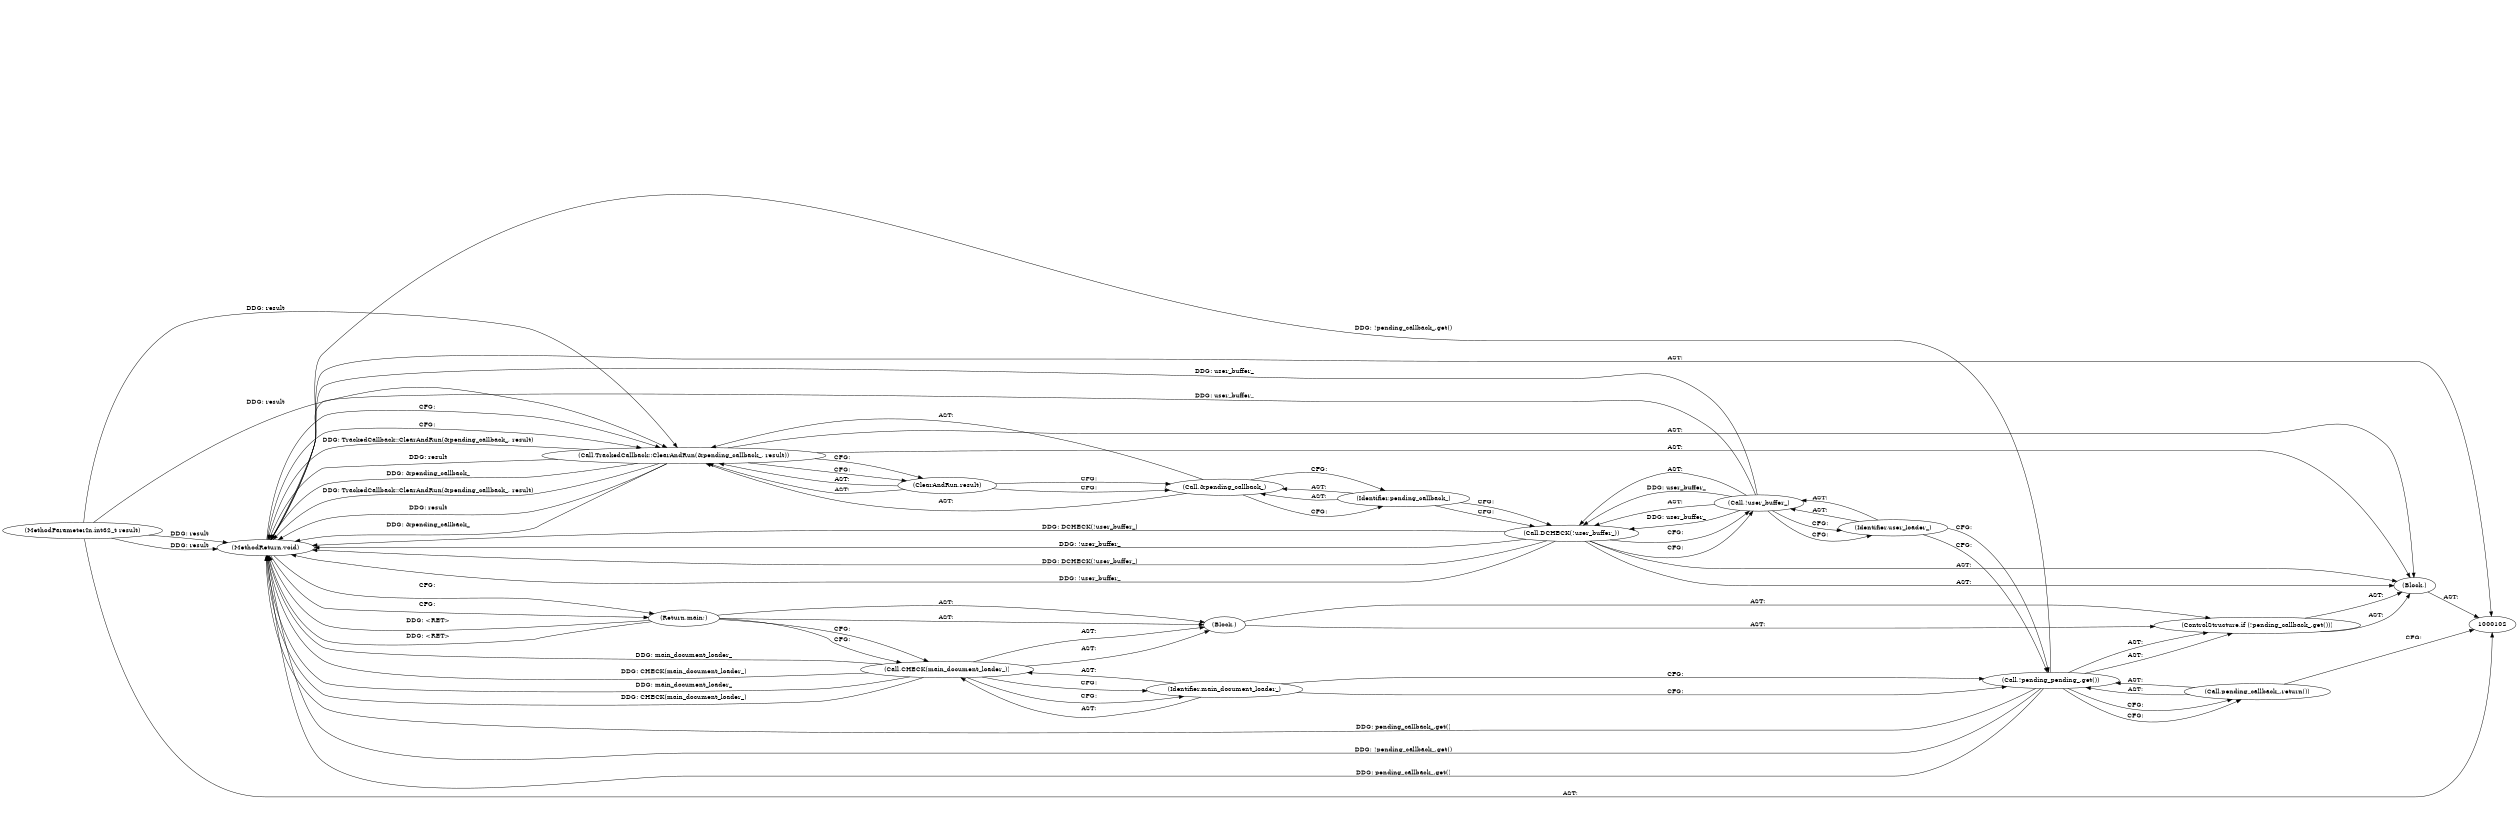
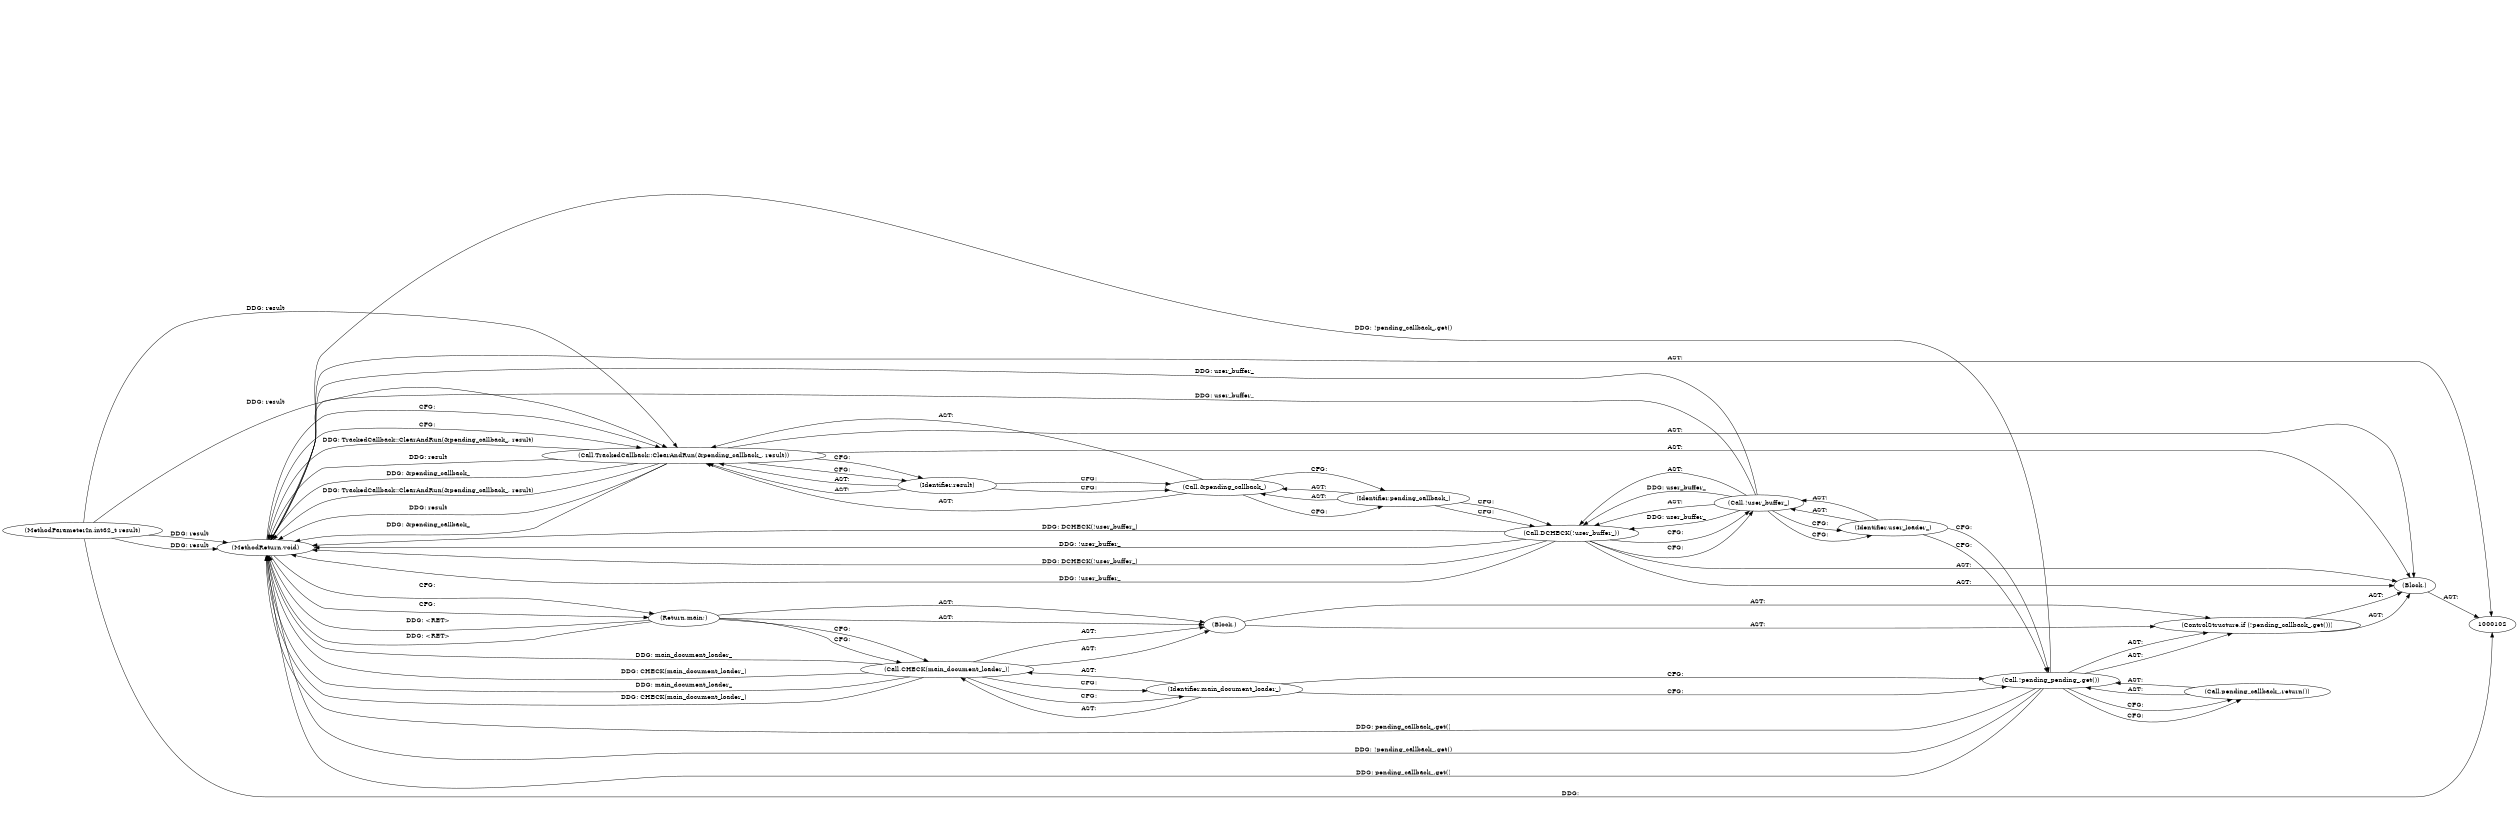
node "(ClearAndRun,result)": label "(ClearAndRun,result)" -> "(Identifier,result)"
edge "(Call,pending_callback_.return())" -> "1000102": removed, label "CFG:"
edge "(MethodParameterIn,int32_t result)" -> "1000102": label "AST: " -> "DDG: "
